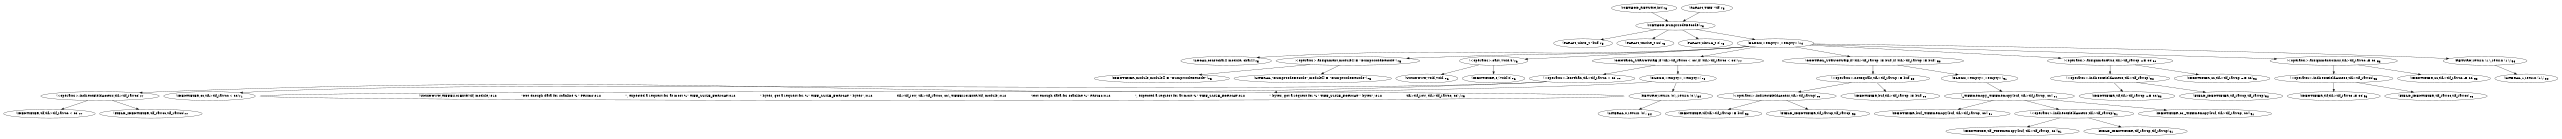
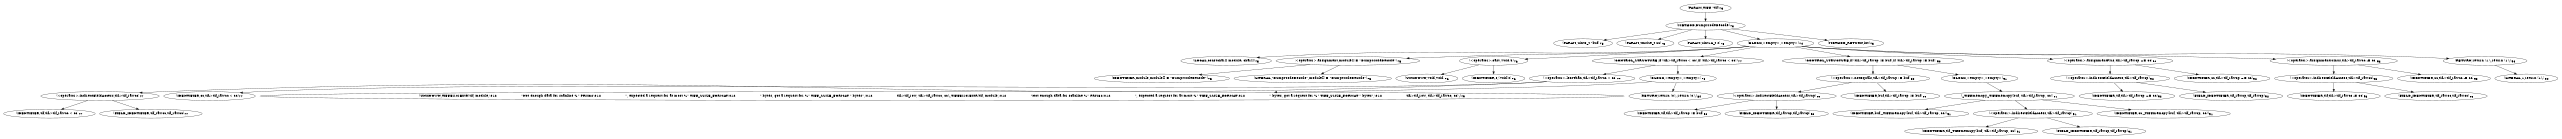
edge "(METHOD_RETURN,int)" -> "(METHOD,DumpModeDecode)": reversed
node "(IDENTIFIER,cc,tif->tif_rawcc < cc)": text "71" -> "77"
node "(LITERAL,0,return (0);)": removed
